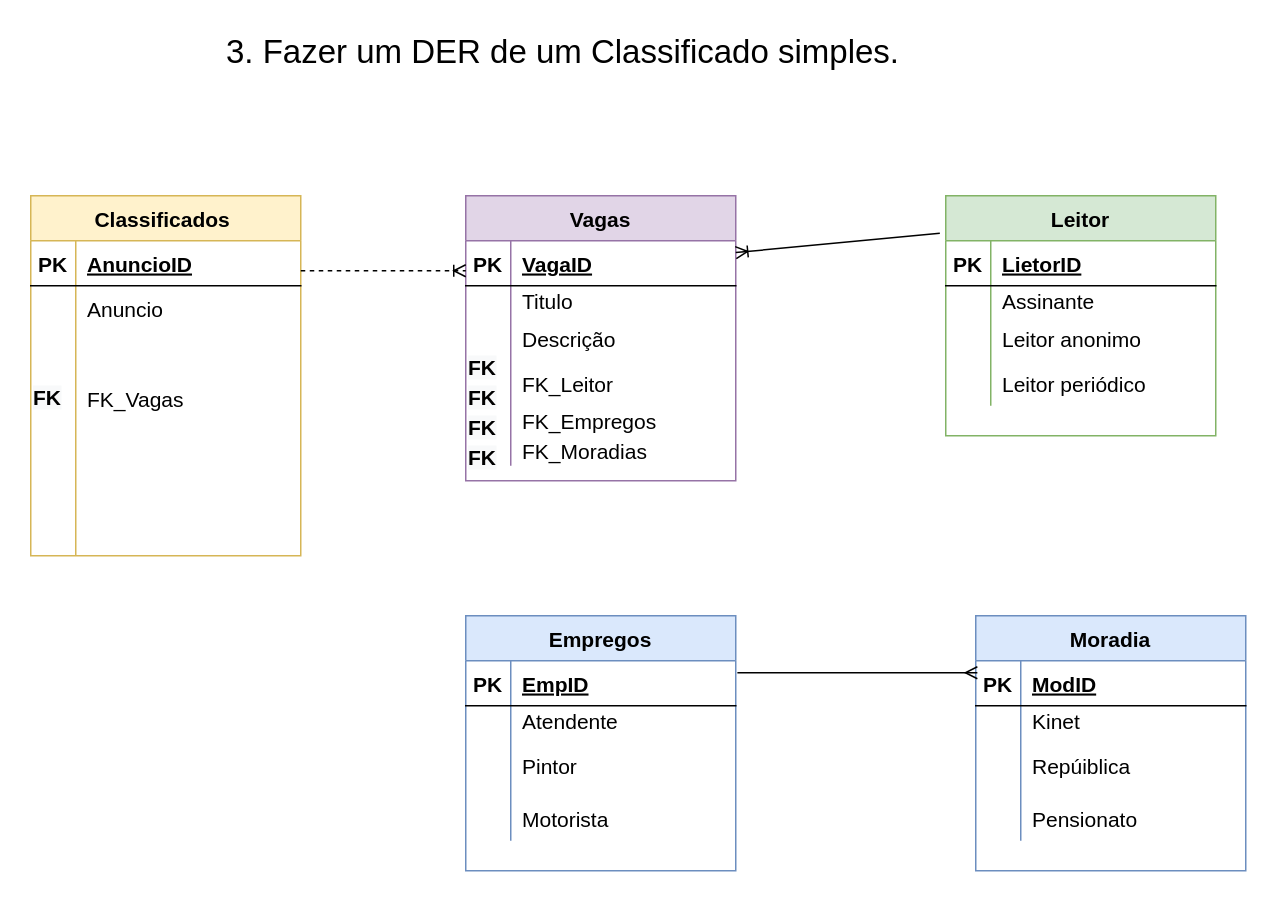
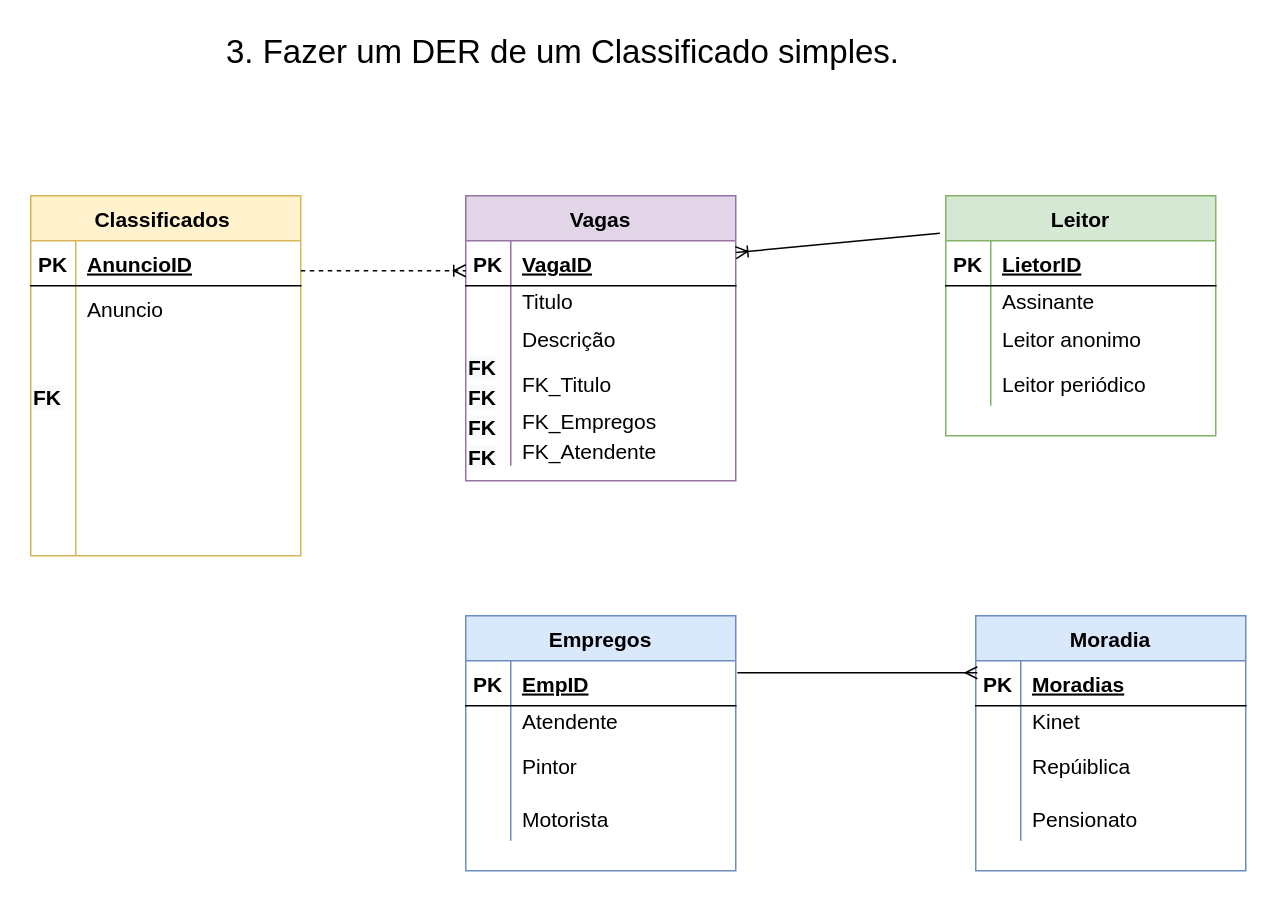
node "FK_Leitor": label "FK_Leitor" -> "FK_Titulo"
node "FK_Vagas": removed
node "FK_Moradias": label "FK_Moradias" -> "FK_Atendente"
node "ModID": label "ModID" -> "Moradias"
